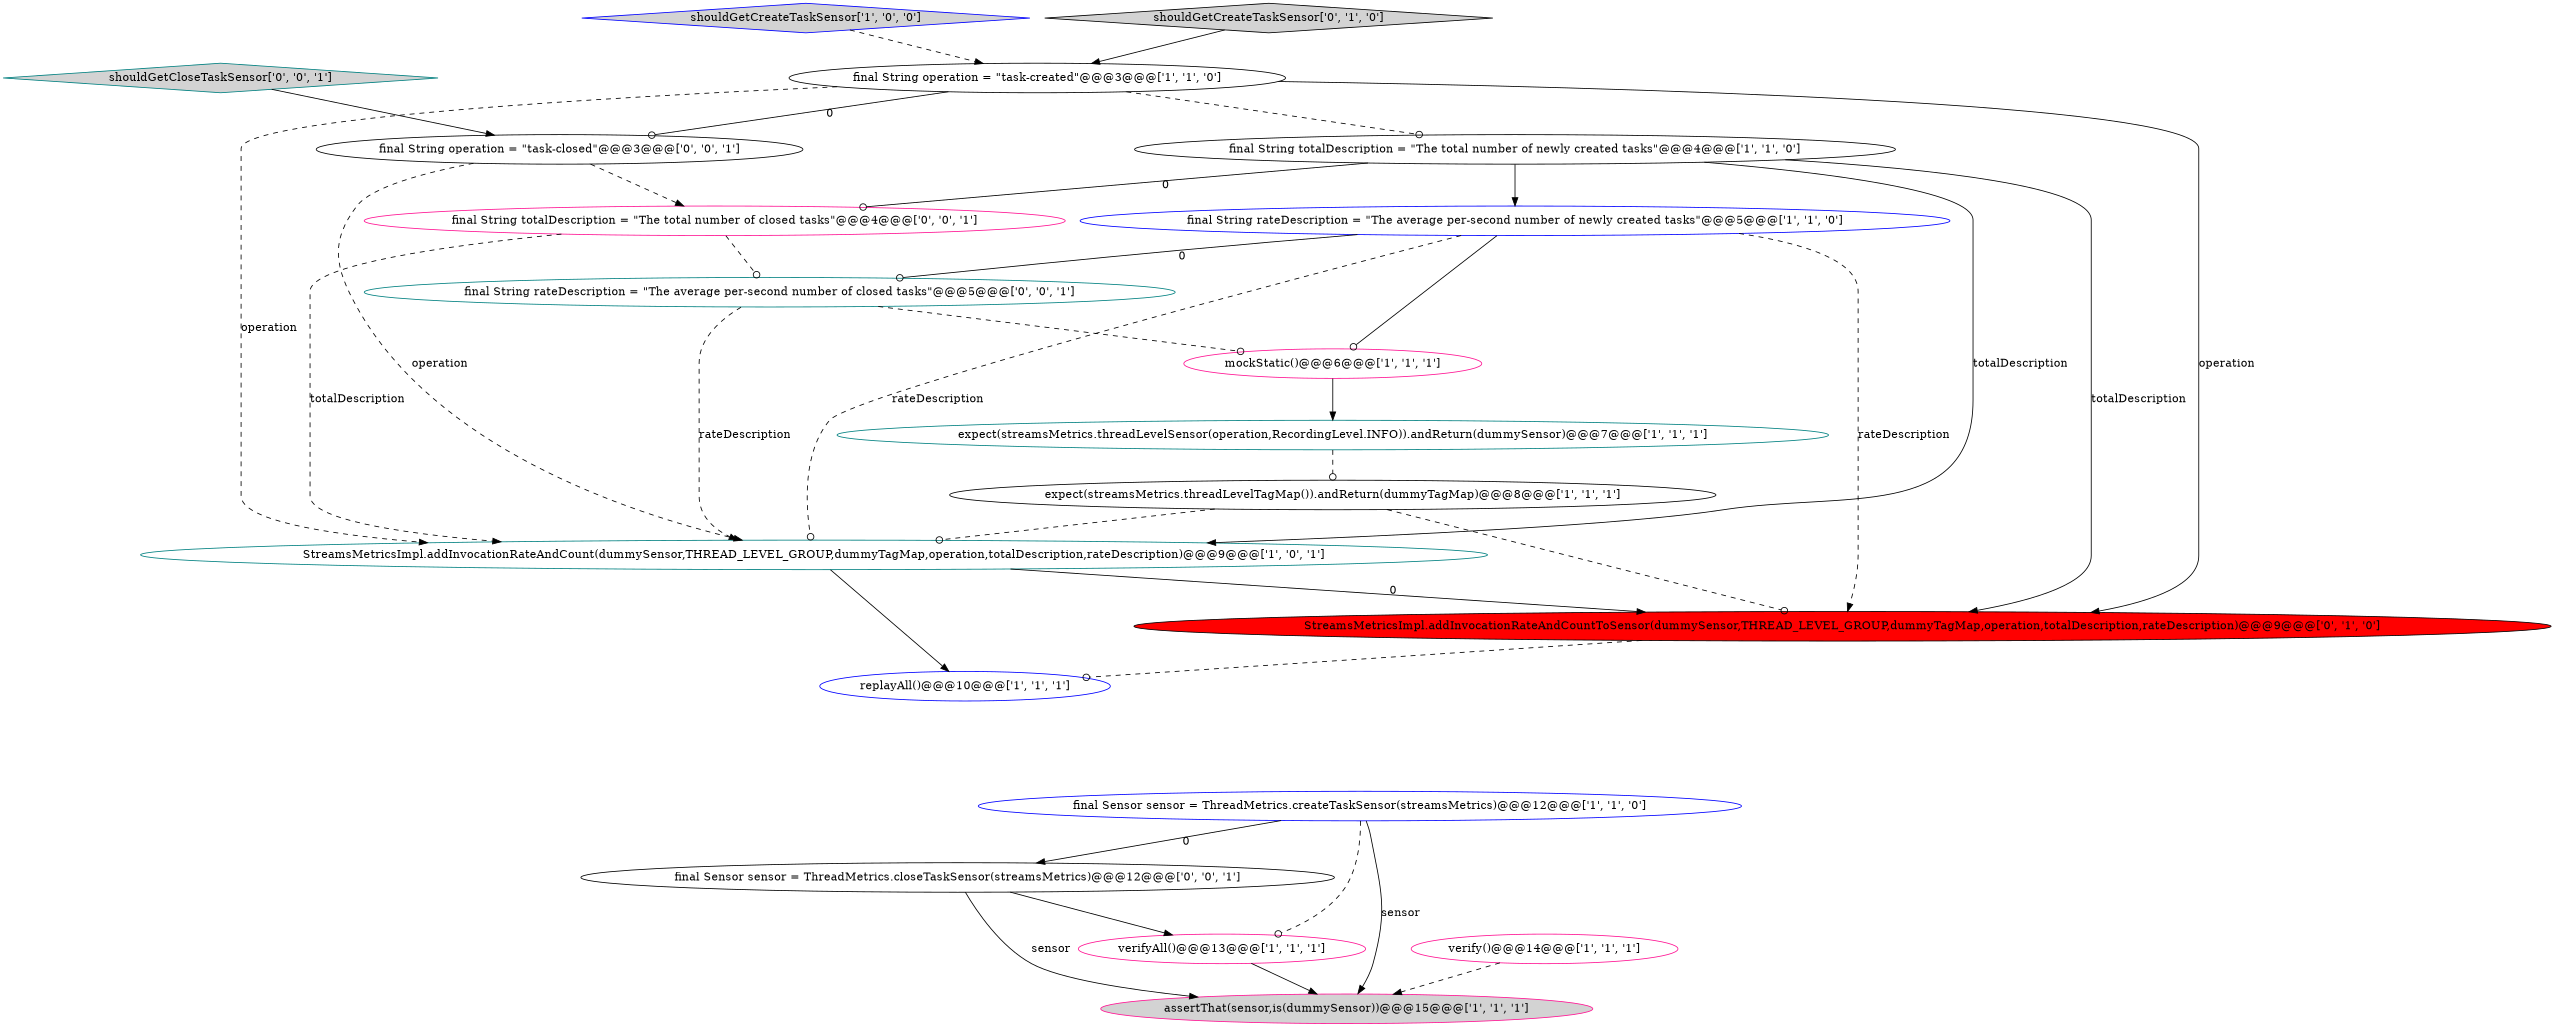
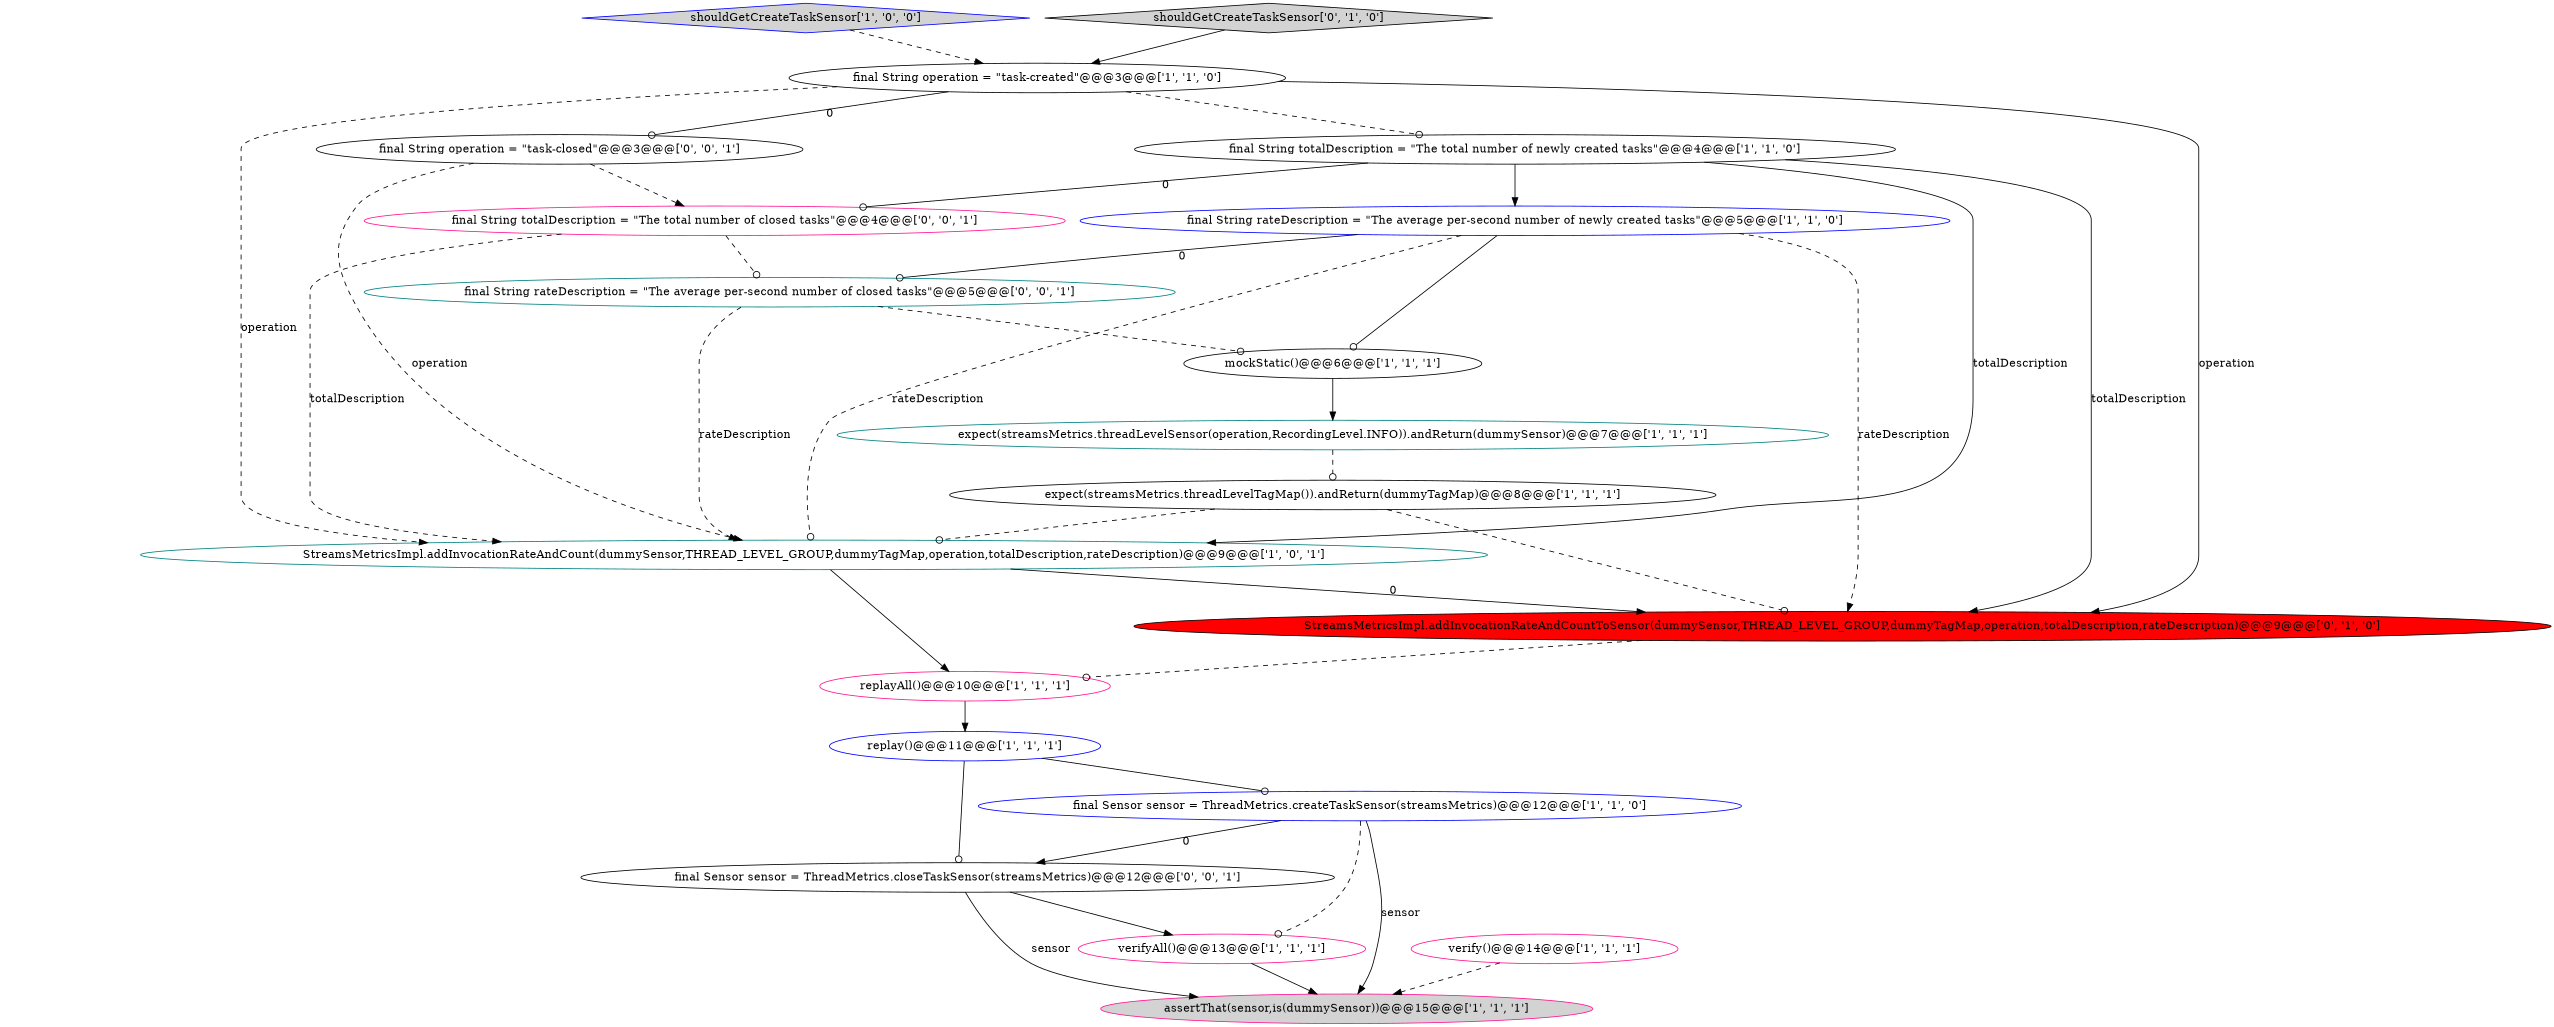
node "shouldGetCloseTaskSensor['0', '0', '1']": removed
node "mockStatic()@@@6@@@['1', '1', '1']": color deeppink -> black
node "replayAll()@@@10@@@['1', '1', '1']": color blue -> deeppink
node "replay()@@@11@@@['1', '1', '1']": added
